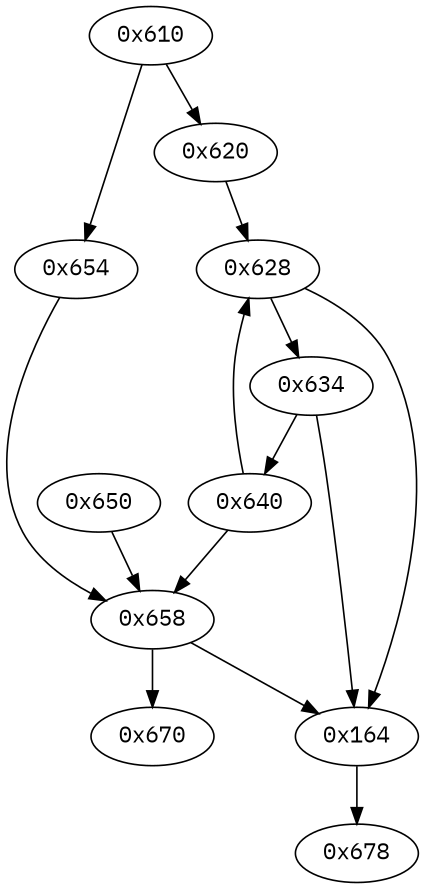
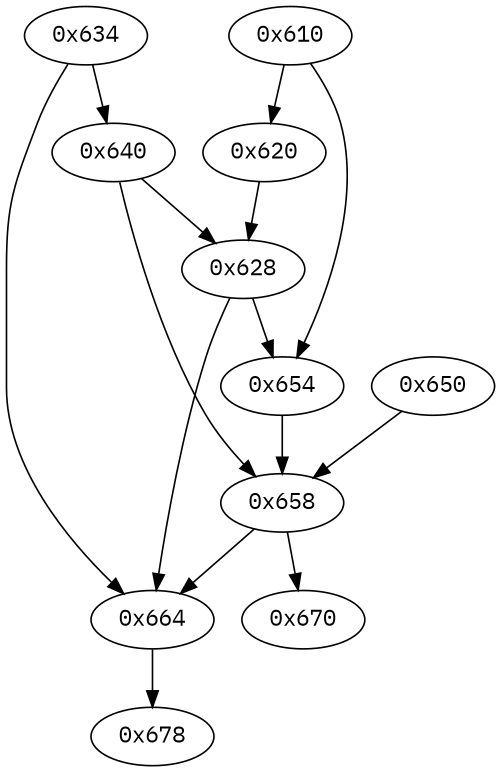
edge "0x628" -> "0x634": now "0x628" -> "0x654"
node "0x164": label "0x164" -> "0x664"
